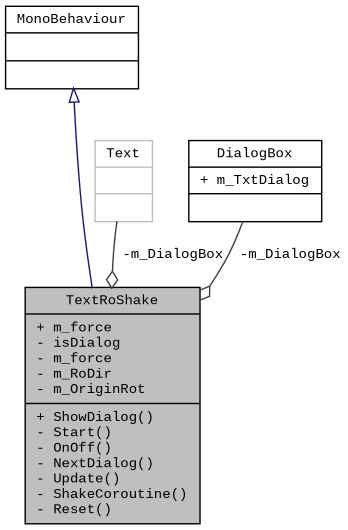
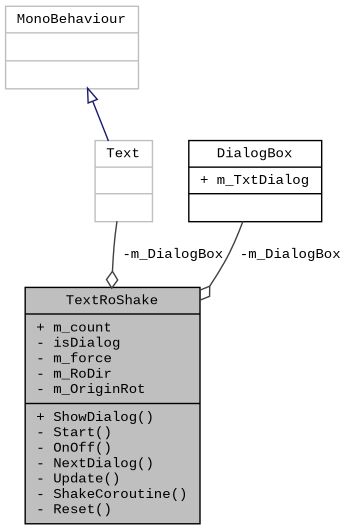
node "MonoBehaviour": color black -> grey75
edge "TextRoShake" -> "MonoBehaviour": now "Text" -> "MonoBehaviour"
node "TextRoShake": text "+ m_force" -> "+ m_count"
